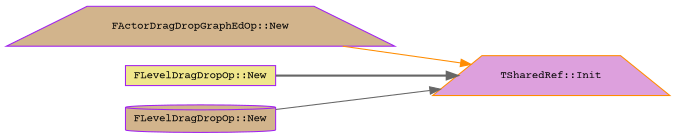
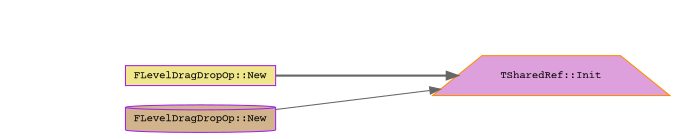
node "FActorDragDropGraphEdOp::New": removed
